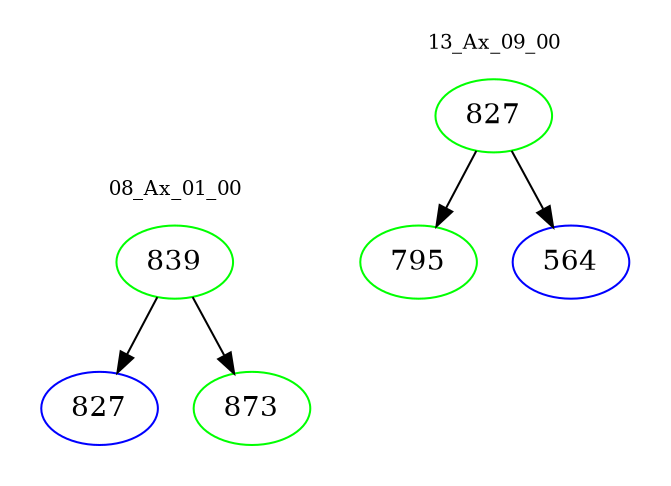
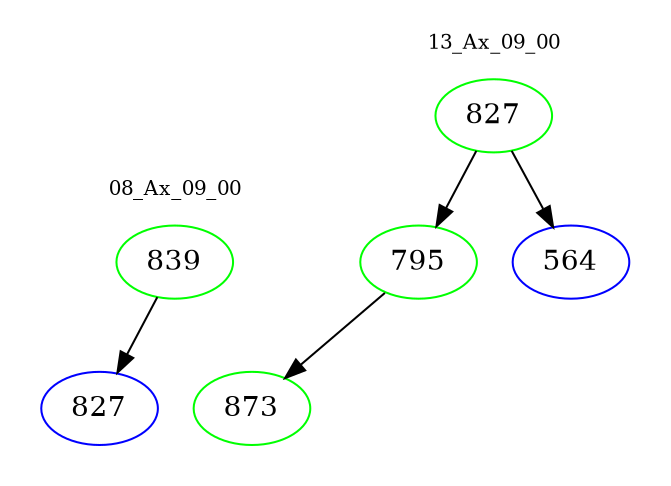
cluster "08_Ax_01_00": label "08_Ax_01_00" -> "08_Ax_09_00"
edge "839" -> "873": now "795" -> "873"
